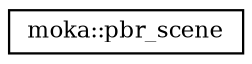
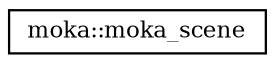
node "moka::pbr_scene": label "moka::pbr_scene" -> "moka::moka_scene"
